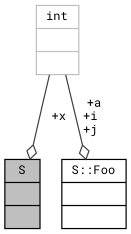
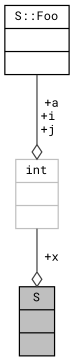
edge "int" -> "S::Foo": reversed
